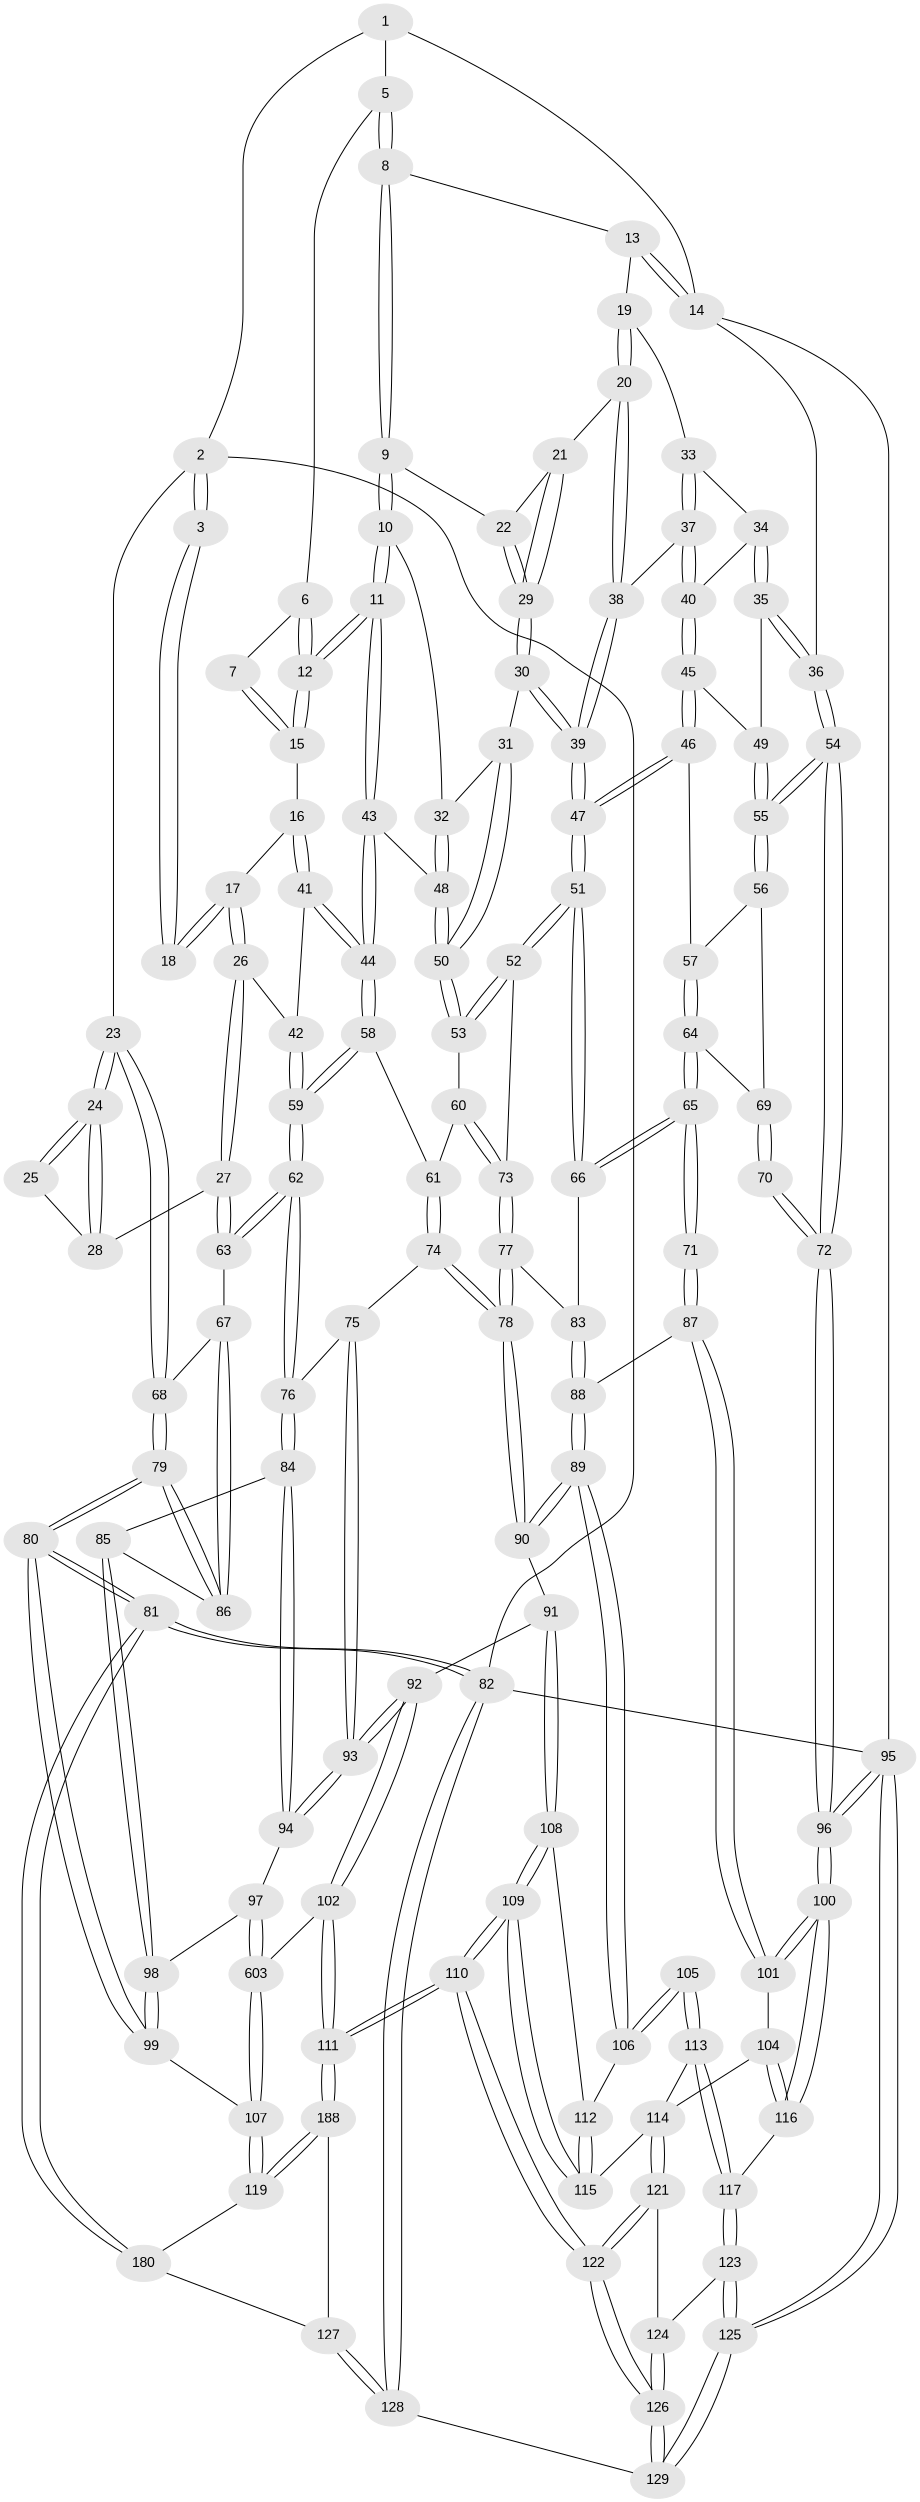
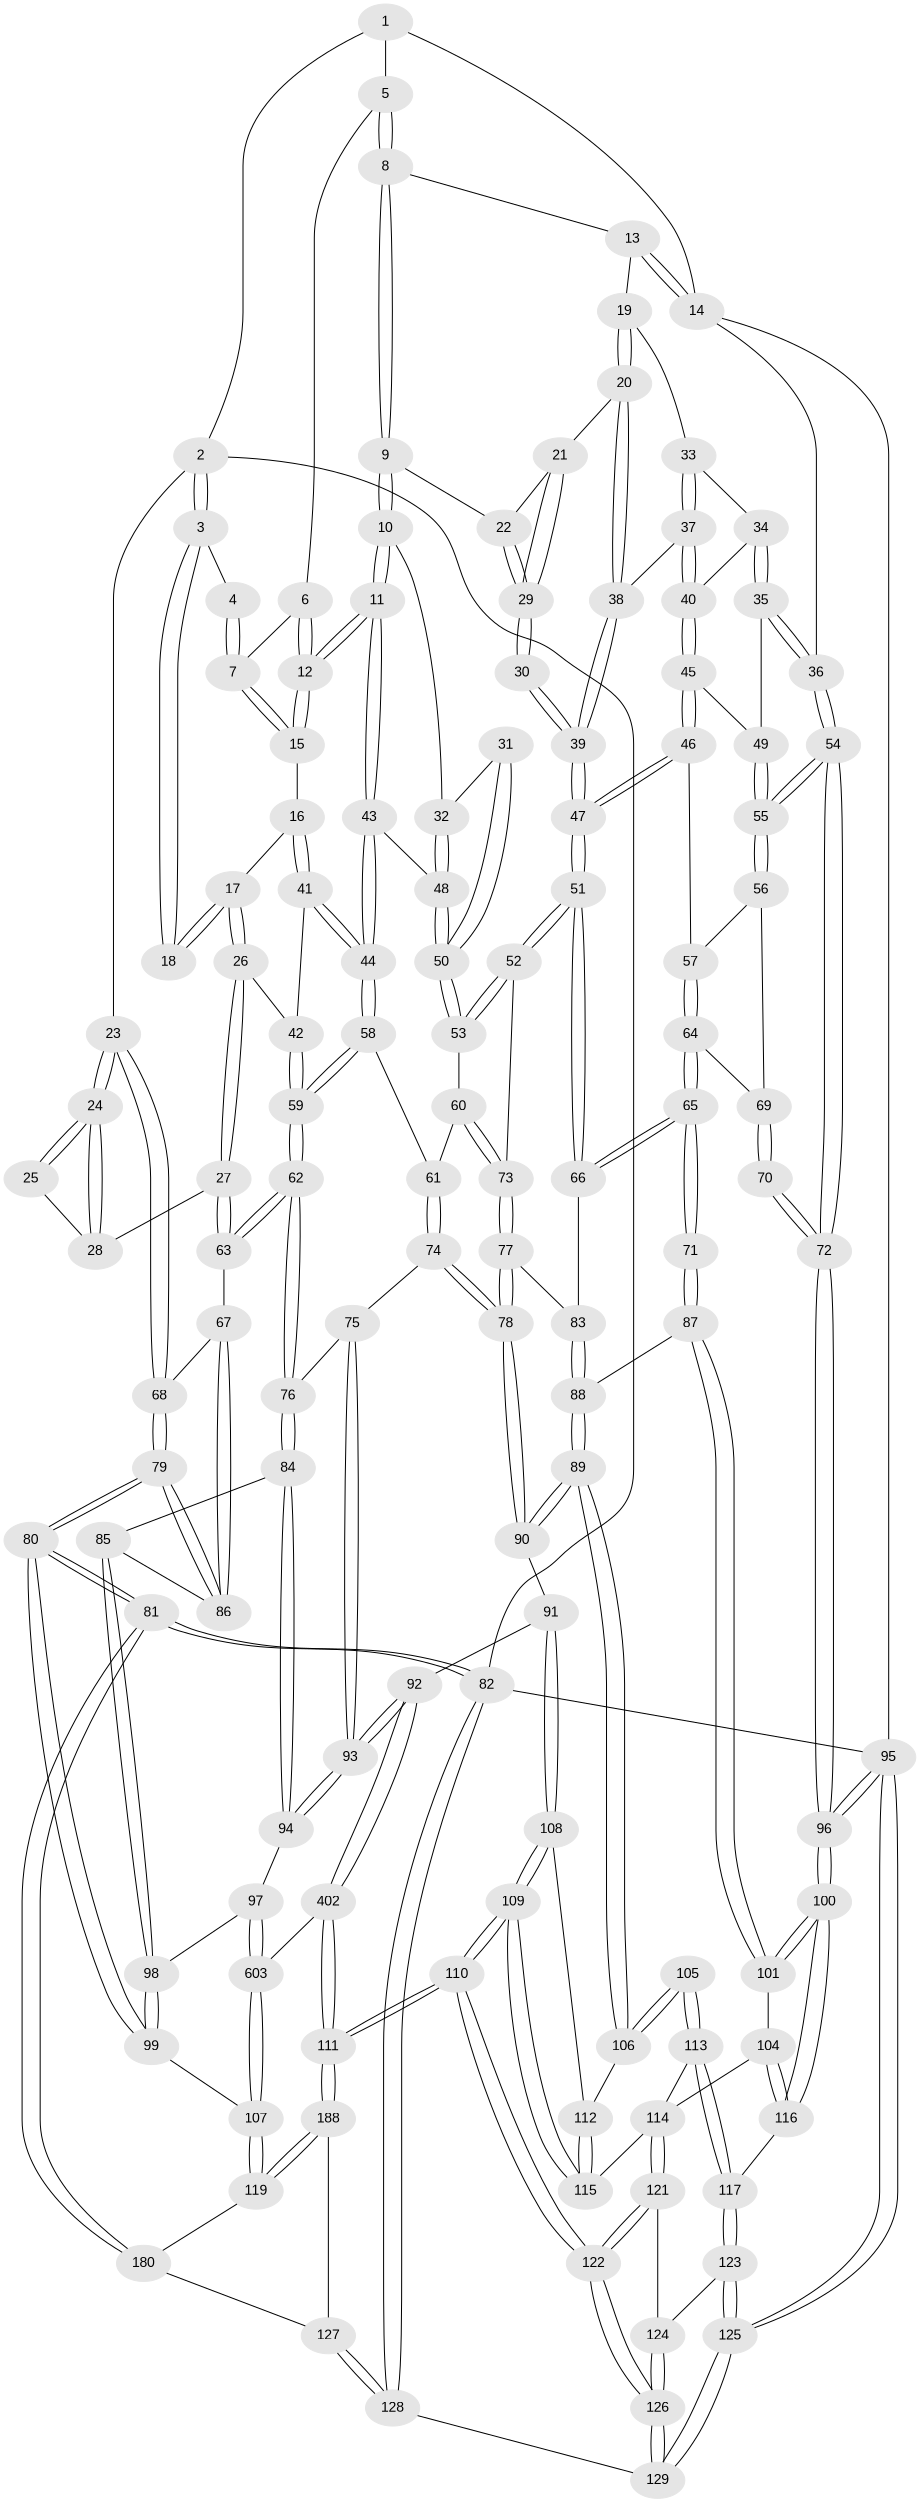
node "4": added
edge "30" -- "31": removed
node "102": label "102" -> "402"
